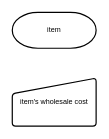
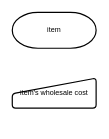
node "item's wholesale cost": size 84x48 -> 84x30
